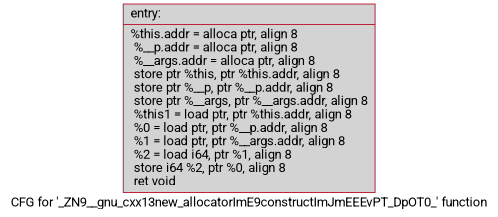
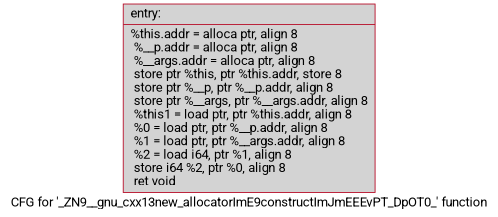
node "entry:": text "store ptr %this, ptr %this.addr, align 8" -> "store ptr %this, ptr %this.addr, store 8"
